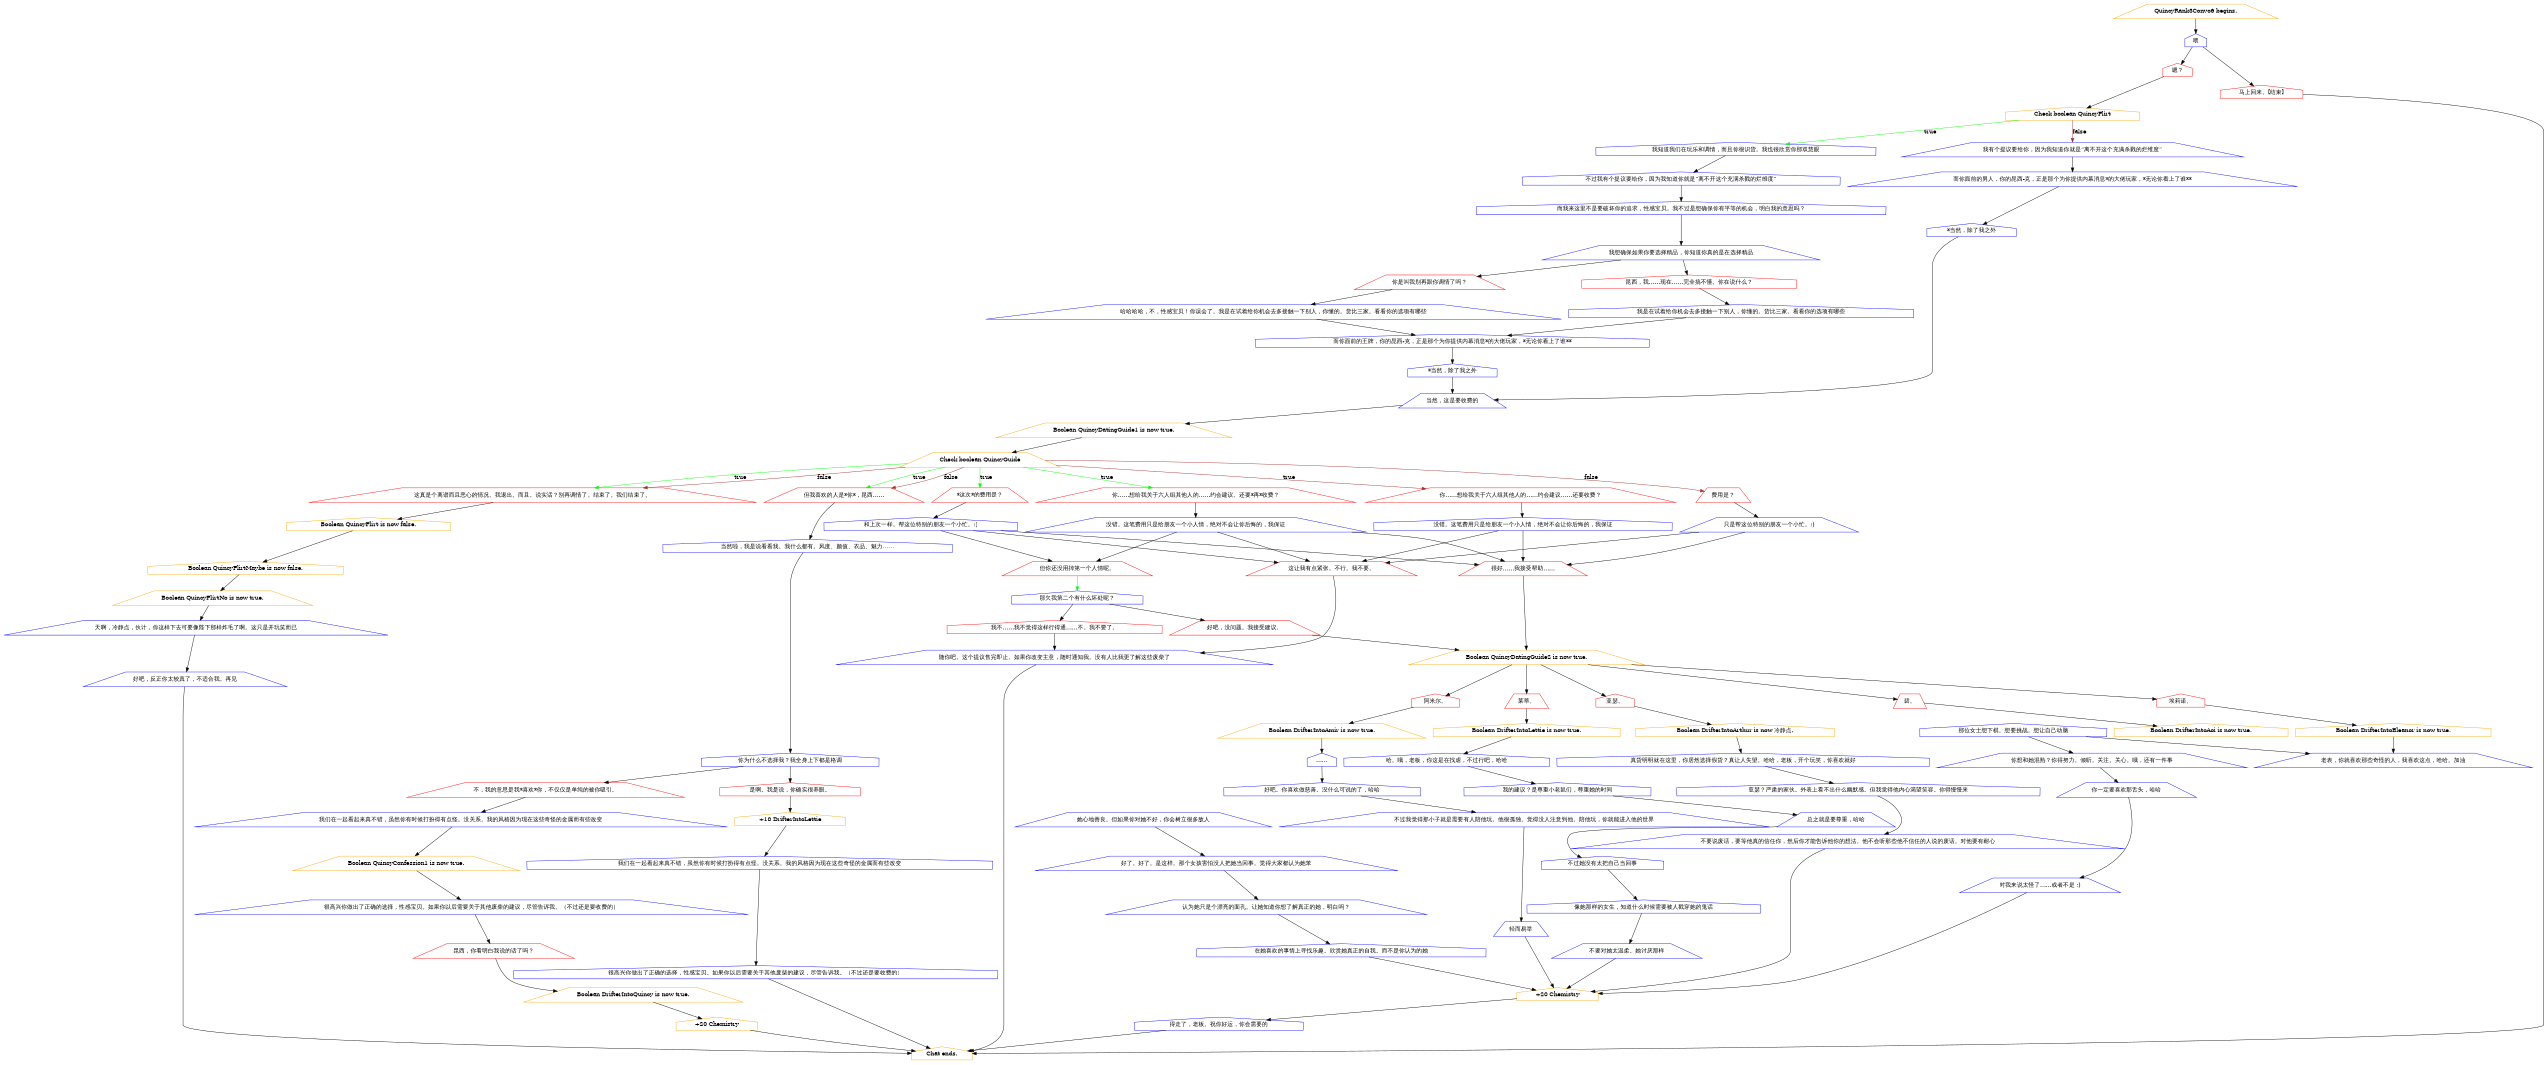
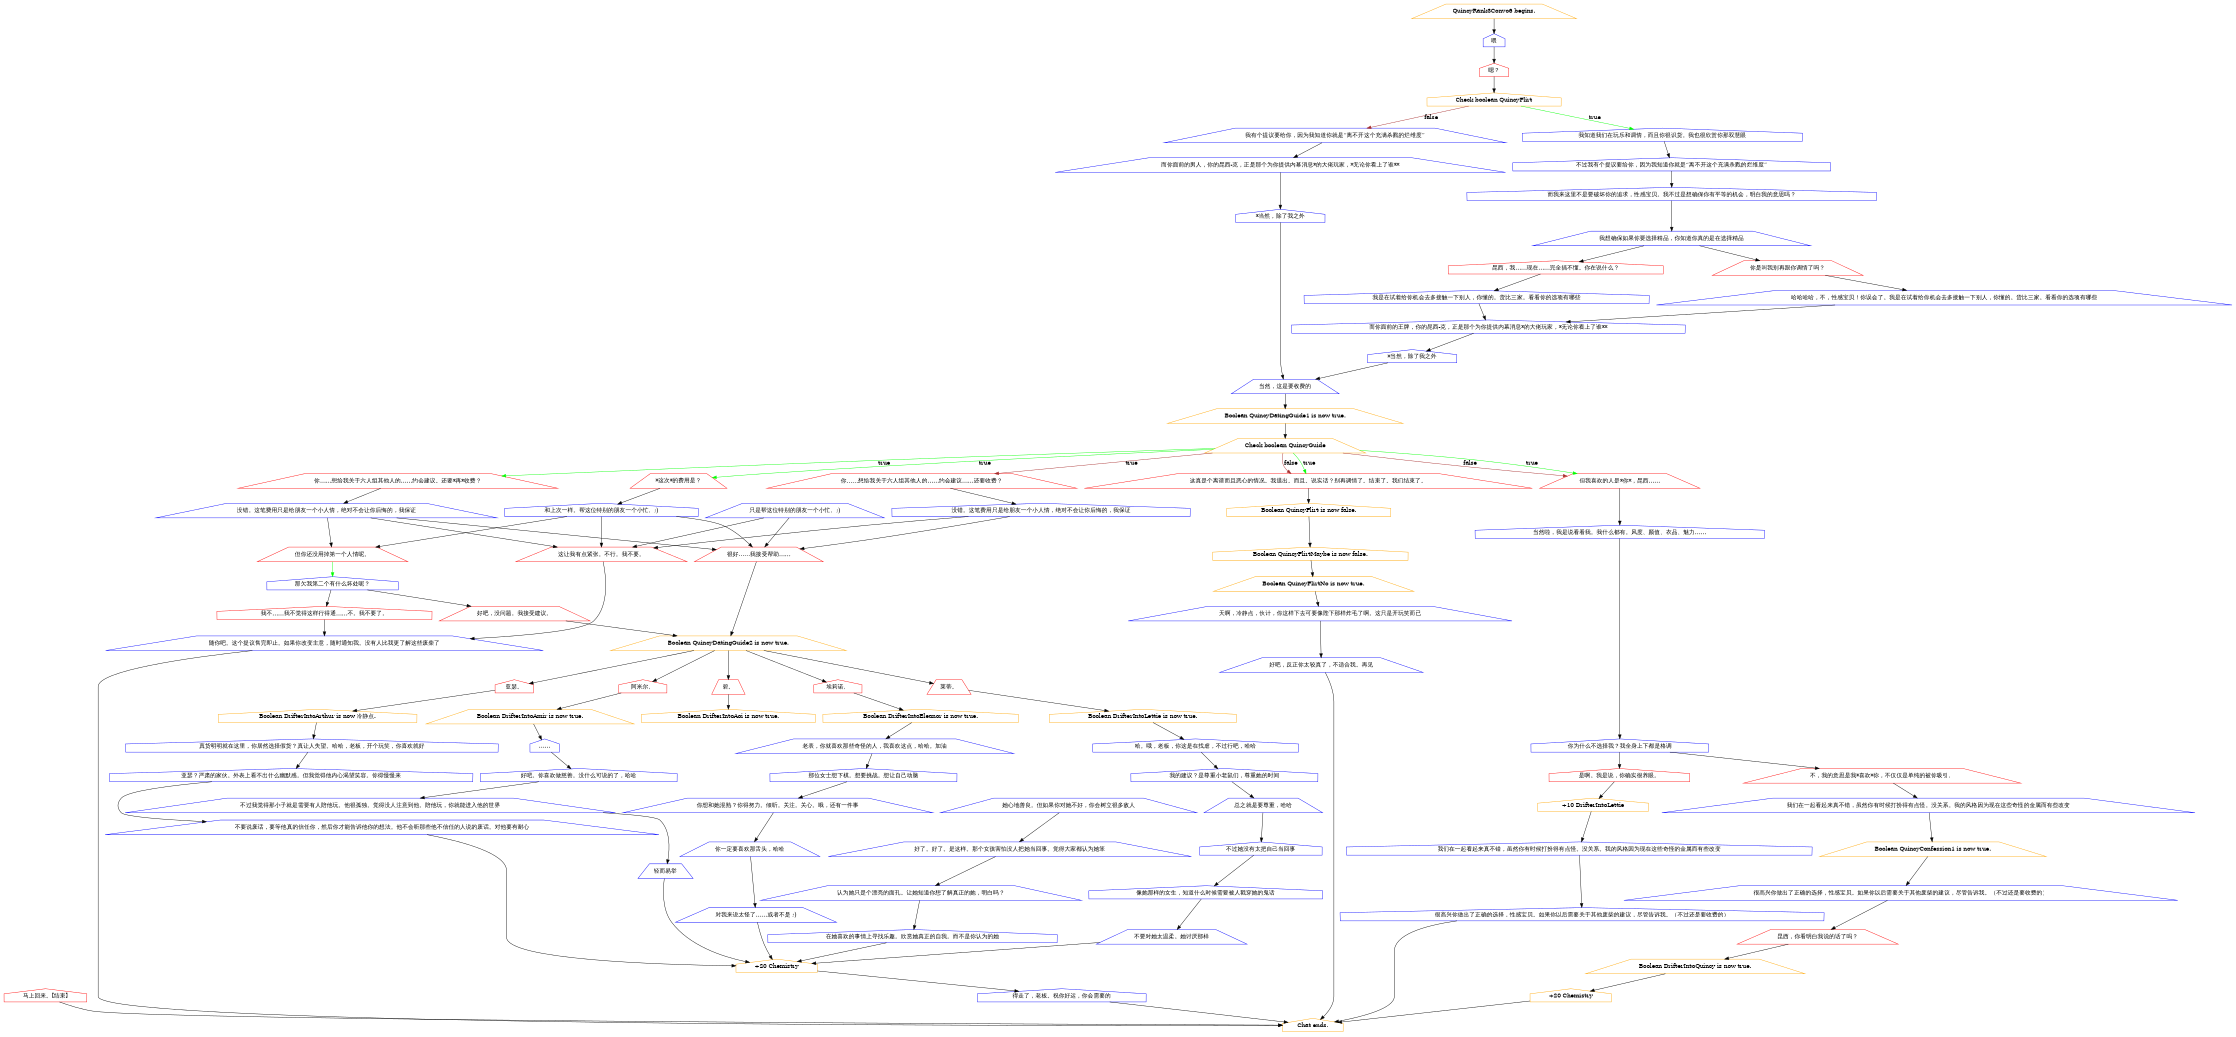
edge "喂" -> "马上回来。[结束]": removed
node "费用是？": removed
edge "那位女士想下棋。想要挑战。想让自己动脑" -> "老表，你就喜欢那些奇怪的人，我喜欢这点，哈哈。加油": reversed
